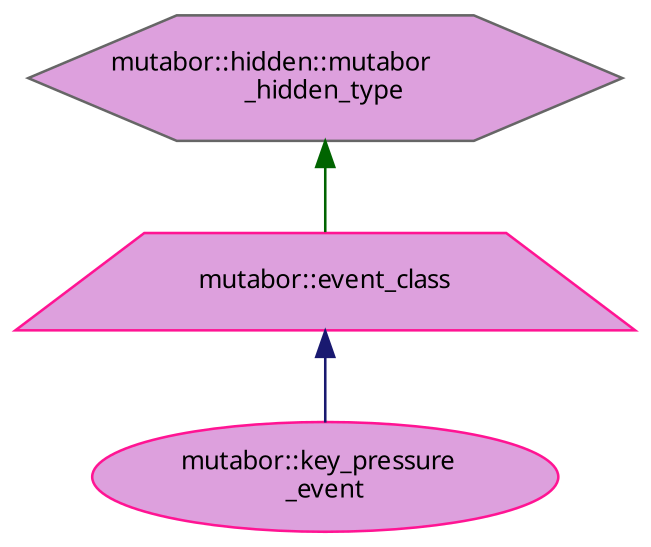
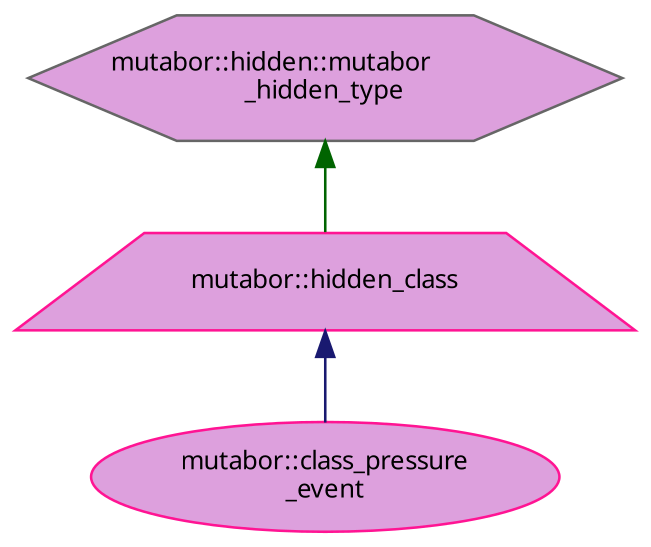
node "mutabor::event_class": label "mutabor::event_class" -> "mutabor::hidden_class"
node "mutabor::key_pressure _event": label "mutabor::key_pressure _event" -> "mutabor::class_pressure _event"
